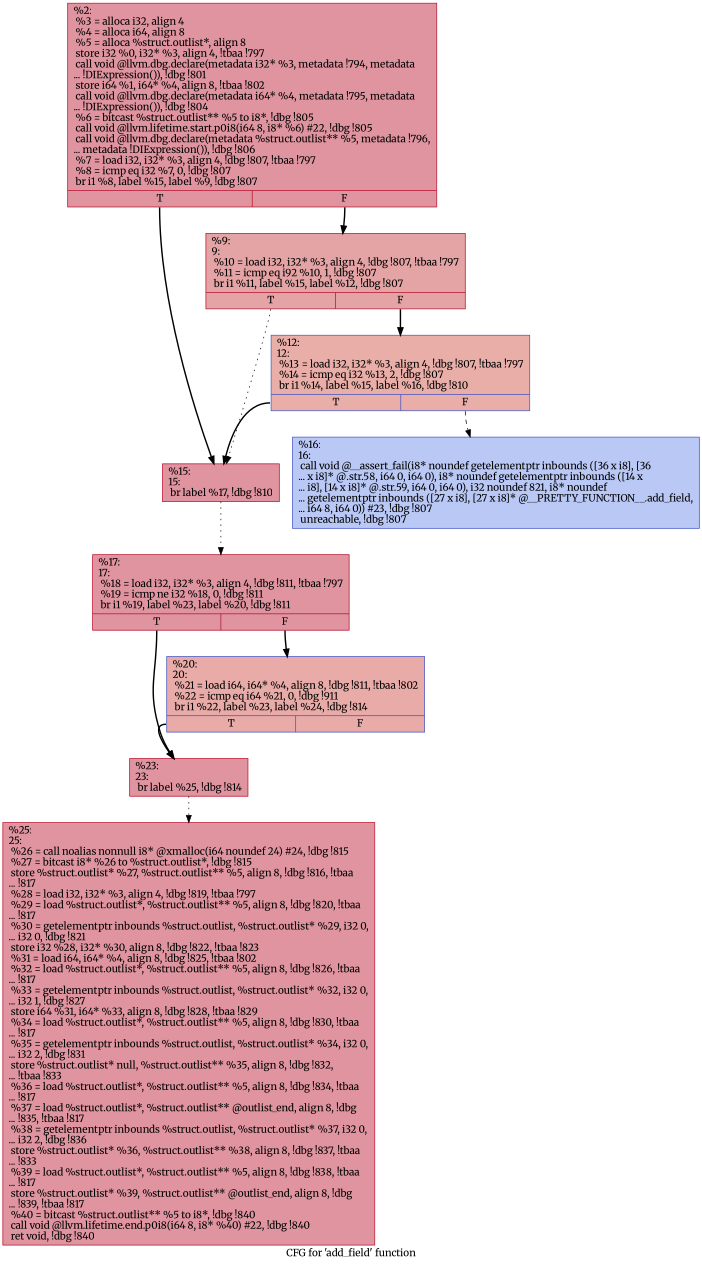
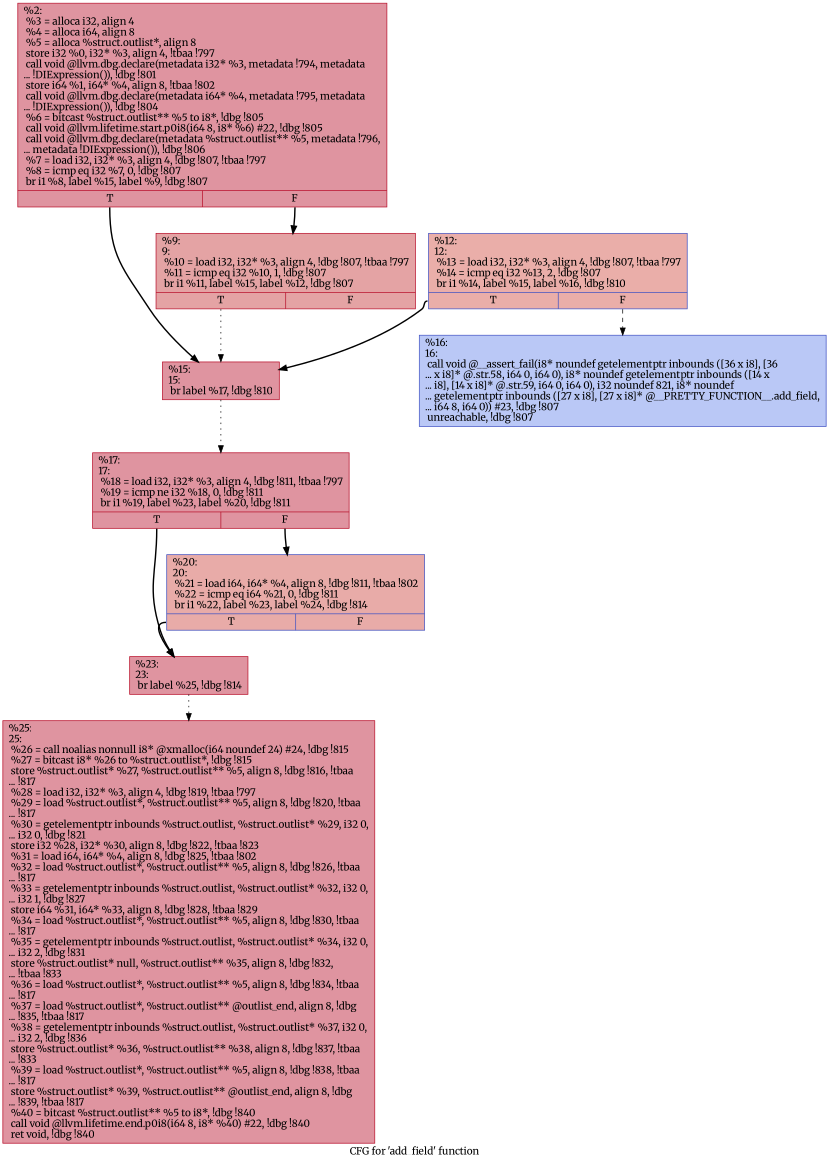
node "%9:": text "%11 = icmp eq i92 %10, 1, !dbg !807" -> "%11 = icmp eq i32 %10, 1, !dbg !807"
edge "%9:" -> "%12:": removed
node "%20:": text "%22 = icmp eq i64 %21, 0, !dbg !911" -> "%22 = icmp eq i64 %21, 0, !dbg !811"
